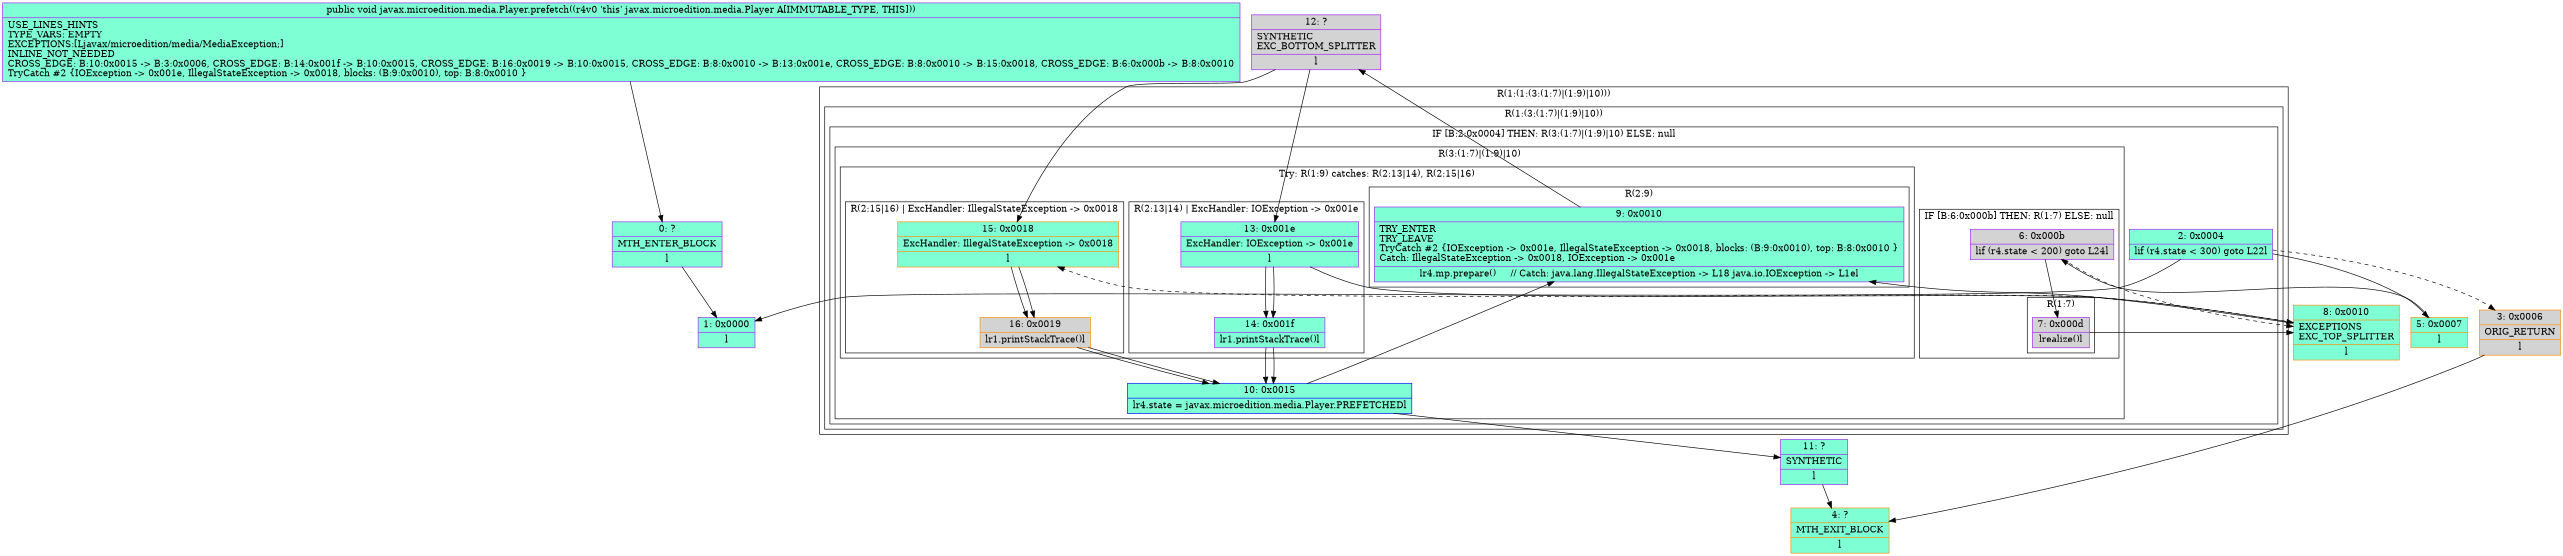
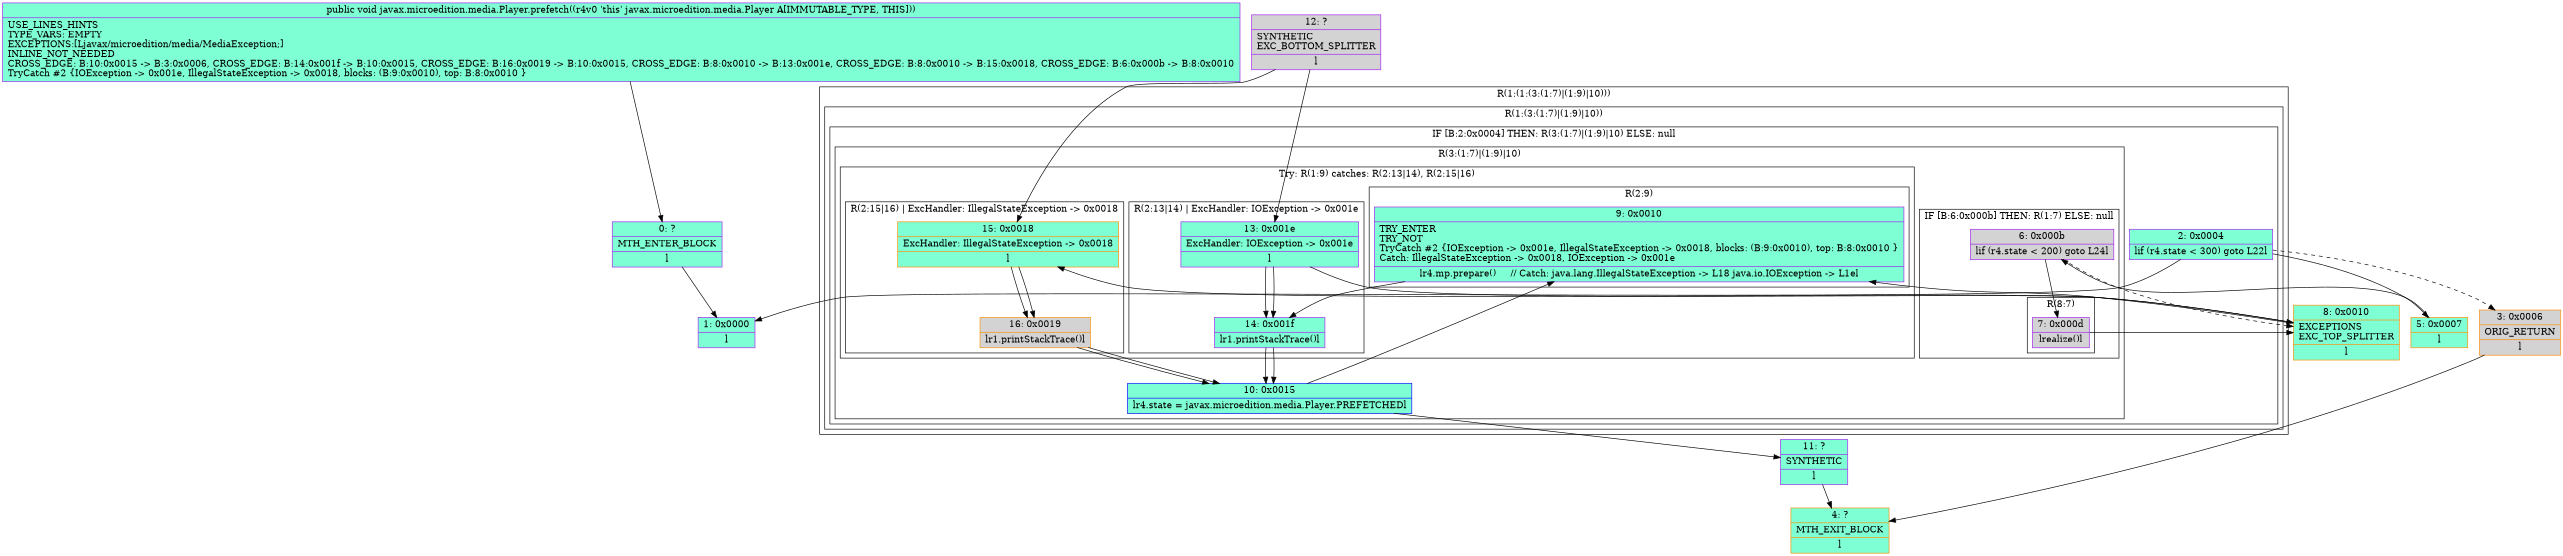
edge "9: 0x0010" -> "12: ?": now "9: 0x0010" -> "14: 0x001f"
node "9: 0x0010": text "TRY_LEAVE" -> "TRY_NOT"
edge "8: 0x0010" -> "15: 0x0018": style dashed -> solid
cluster "R(1:7)": label "R(1:7)" -> "R(8:7)"
